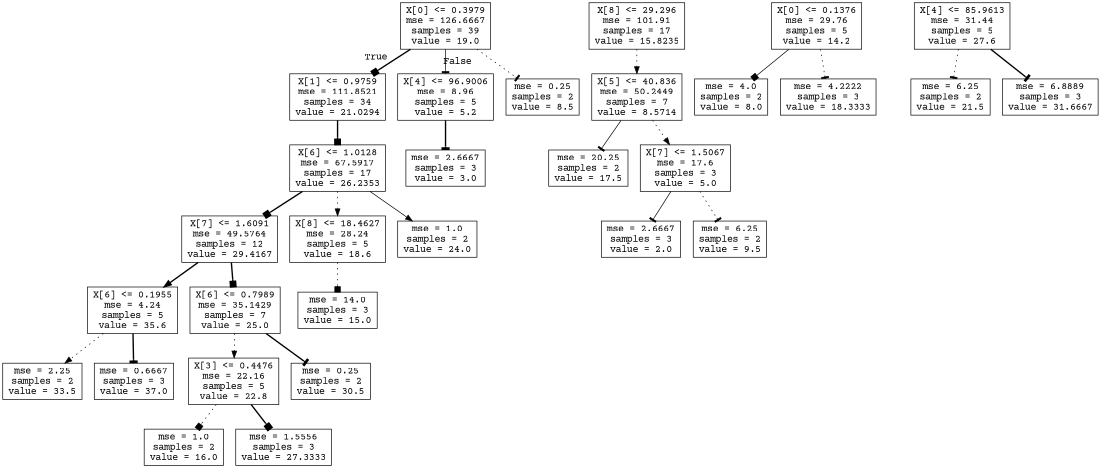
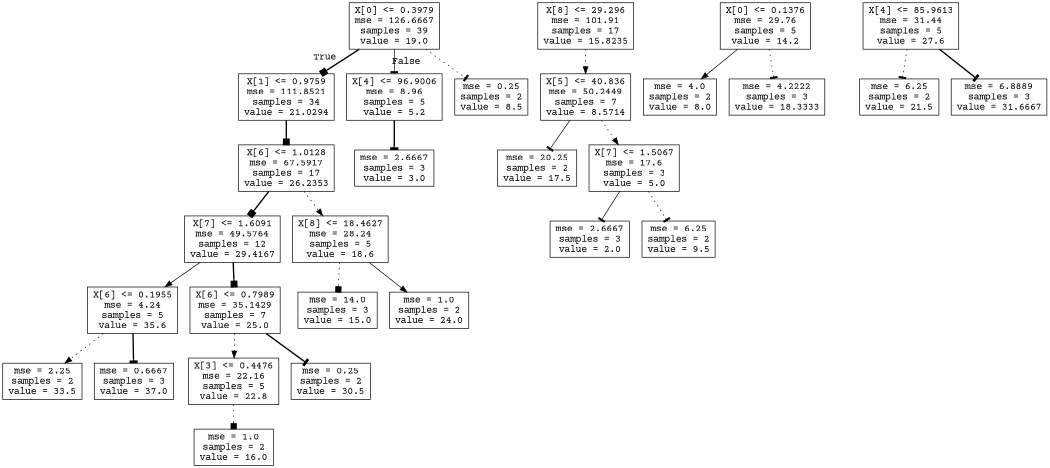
edge "X[0] <= 0.1376 mse = 29.76 samples = 5 value = 14.2" -> "mse = 4.0 samples = 2 value = 8.0": arrowhead box -> normal
edge "X[6] <= 1.0128 mse = 67.5917 samples = 17 value = 26.2353" -> "mse = 1.0 samples = 2 value = 24.0": now "X[8] <= 18.4627 mse = 28.24 samples = 5 value = 18.6" -> "mse = 1.0 samples = 2 value = 24.0"
edge "X[7] <= 1.6091 mse = 49.5764 samples = 12 value = 29.4167" -> "X[6] <= 0.1955 mse = 4.24 samples = 5 value = 35.6": style bold -> solid
node "mse = 1.5556 samples = 3 value = 27.3333": removed
